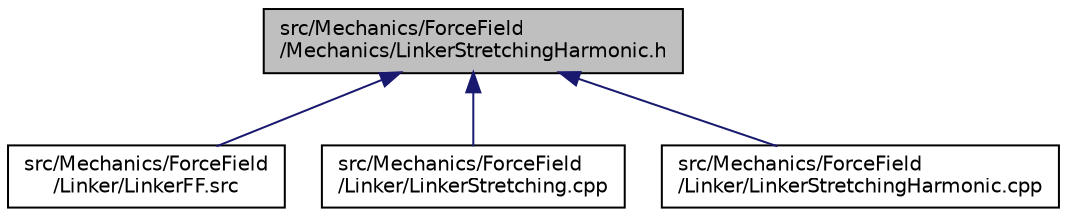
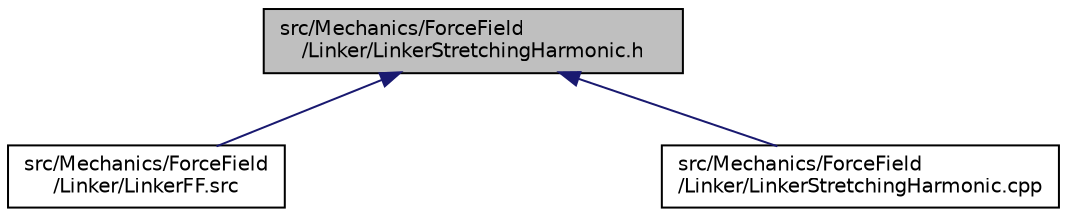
node "src/Mechanics/ForceField /Mechanics/LinkerStretchingHarmonic.h": label "src/Mechanics/ForceField /Mechanics/LinkerStretchingHarmonic.h" -> "src/Mechanics/ForceField /Linker/LinkerStretchingHarmonic.h"
node "src/Mechanics/ForceField /Linker/LinkerStretching.cpp": removed
